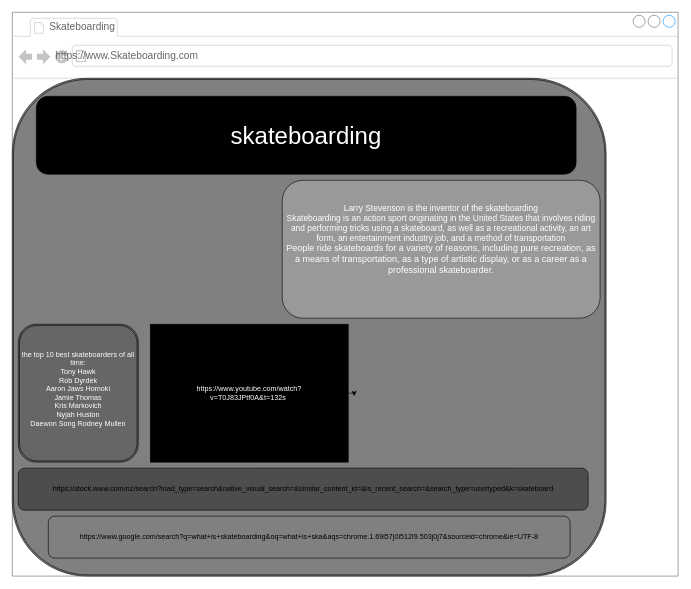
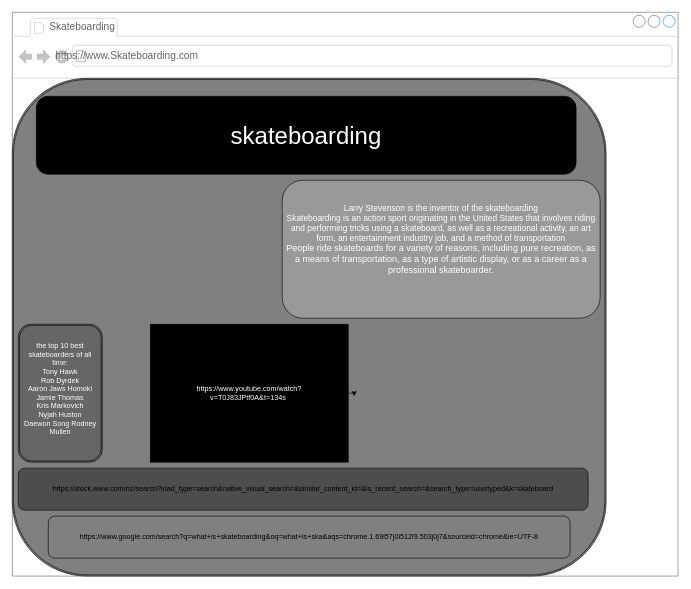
node "the top 10 best skateboarders of all time: Tony Hawk Rob Dyrdek Aaron Jaws Homoki Jamie Thomas Kris Markovich Nyjah Huston Daewon Song Rodney Mullen": size 120x138 -> 84x138
node "https://www.youtube.com/watch?v=T0J83JPtf0A&t=132s": label "https://www.youtube.com/watch?v=T0J83JPtf0A&t=132s" -> "https://www.youtube.com/watch?v=T0J83JPtf0A&t=134s"
